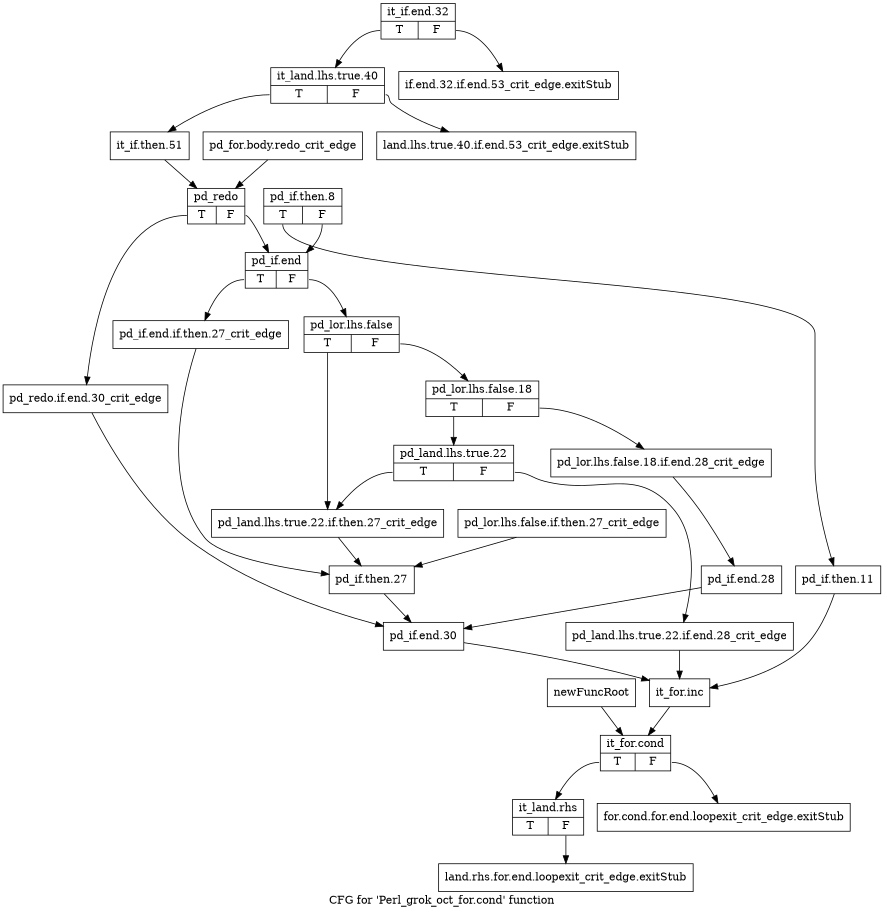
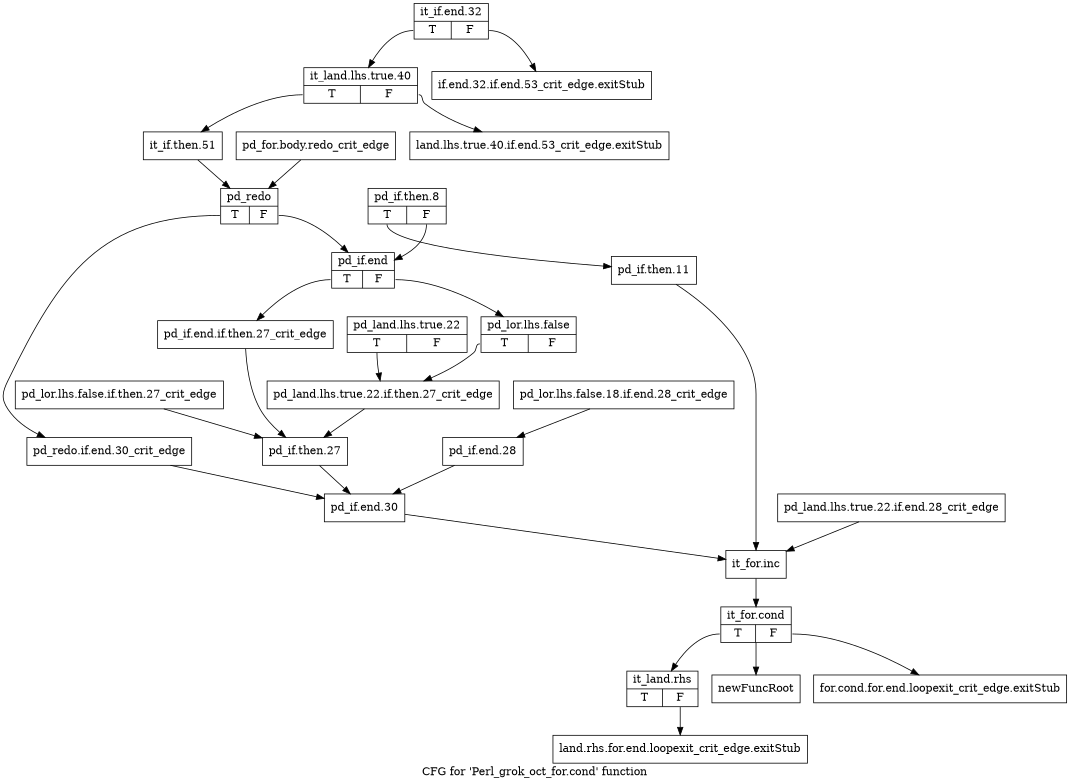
node "pd_lor.lhs.false.18": removed
edge "pd_land.lhs.true.22" -> "pd_land.lhs.true.22.if.end.28_crit_edge": removed
edge "newFuncRoot" -> "it_for.cond": reversed
